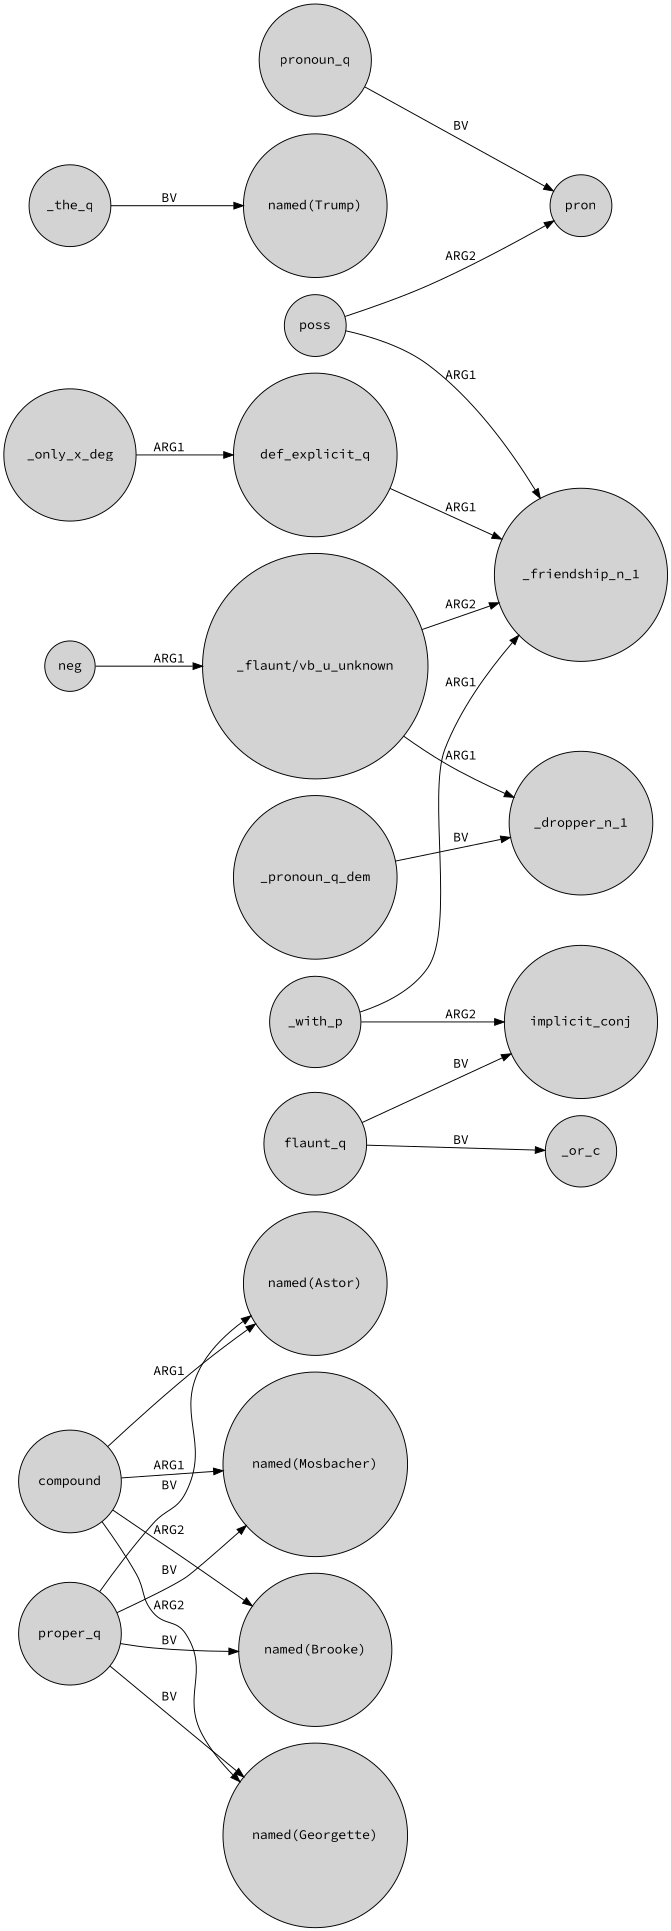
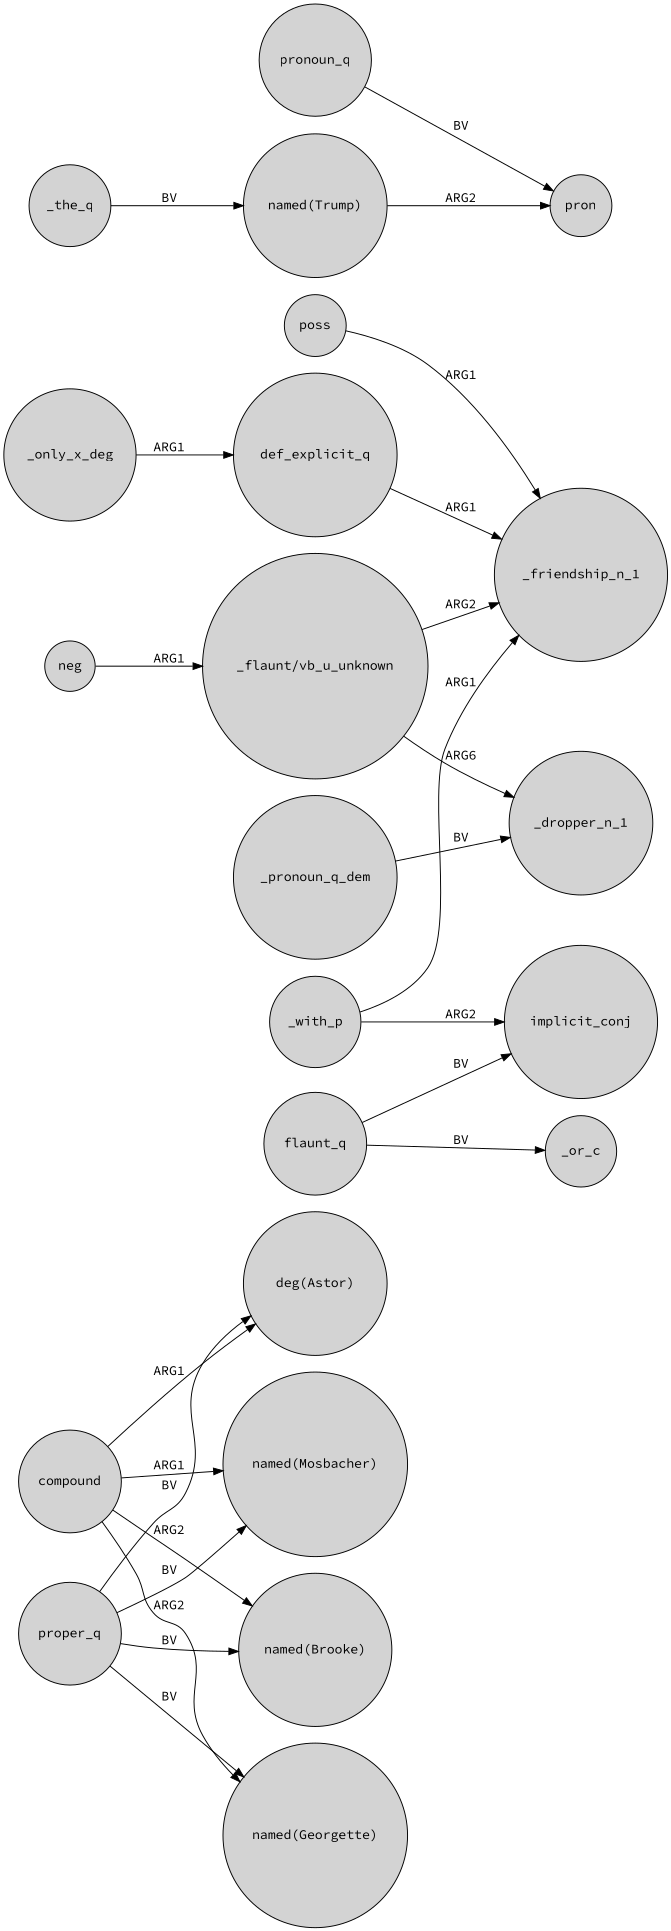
edge "poss" -> "pron": now "named(Trump)" -> "pron"
edge "_flaunt/vb_u_unknown" -> "_dropper_n_1": label "ARG1" -> "ARG6"
node "named(Astor)": label "named(Astor)" -> "deg(Astor)"
